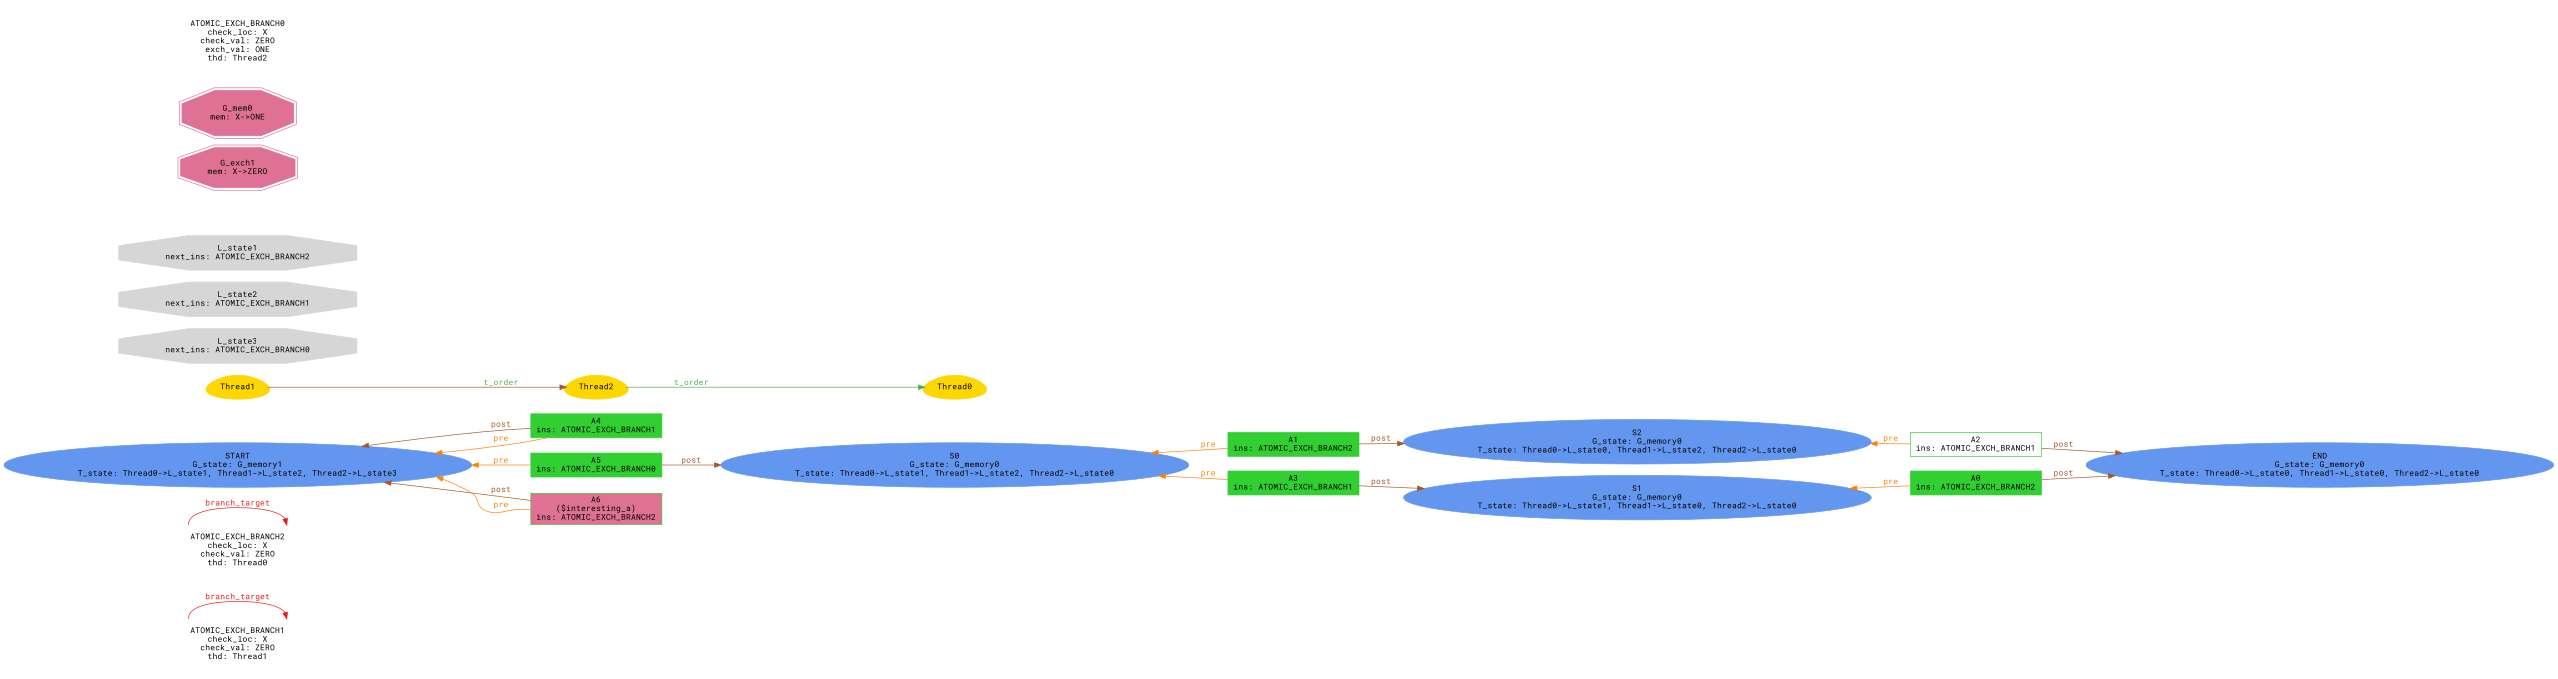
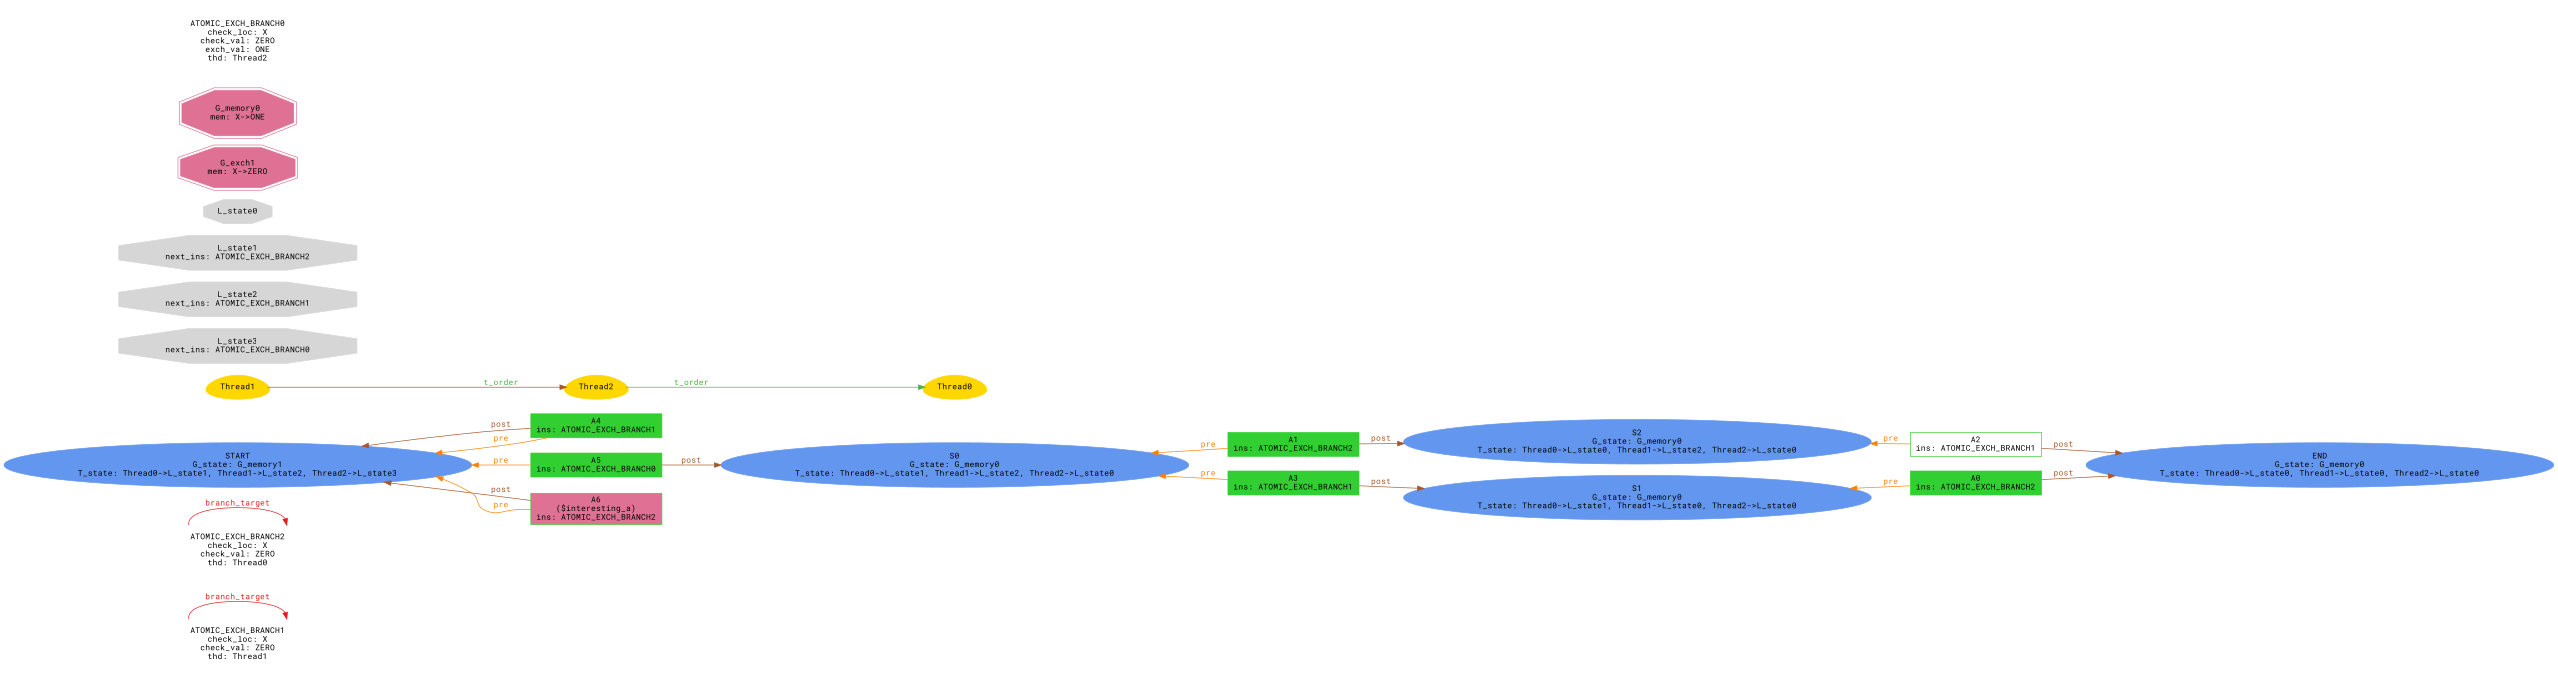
node "G_mem0 mem: X->ONE": label "G_mem0 mem: X->ONE" -> "G_memory0 mem: X->ONE"
node "L_state0": added
